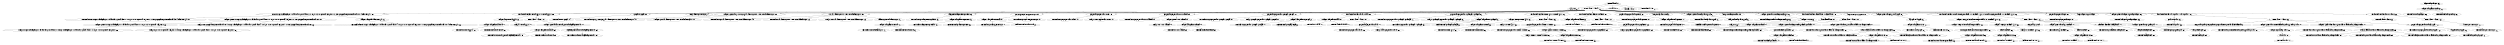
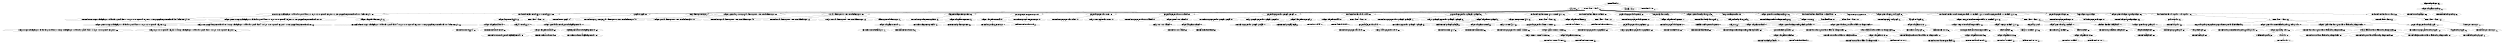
node "(MODIFIER,PUBLIC)": removed
node "(IDENTIFIER,path,path = wsdl.evaluate())": added
node "(IDENTIFIER,path,addArgument(path))": added
node "(TYPE_REF,Schema,Schema)": added
